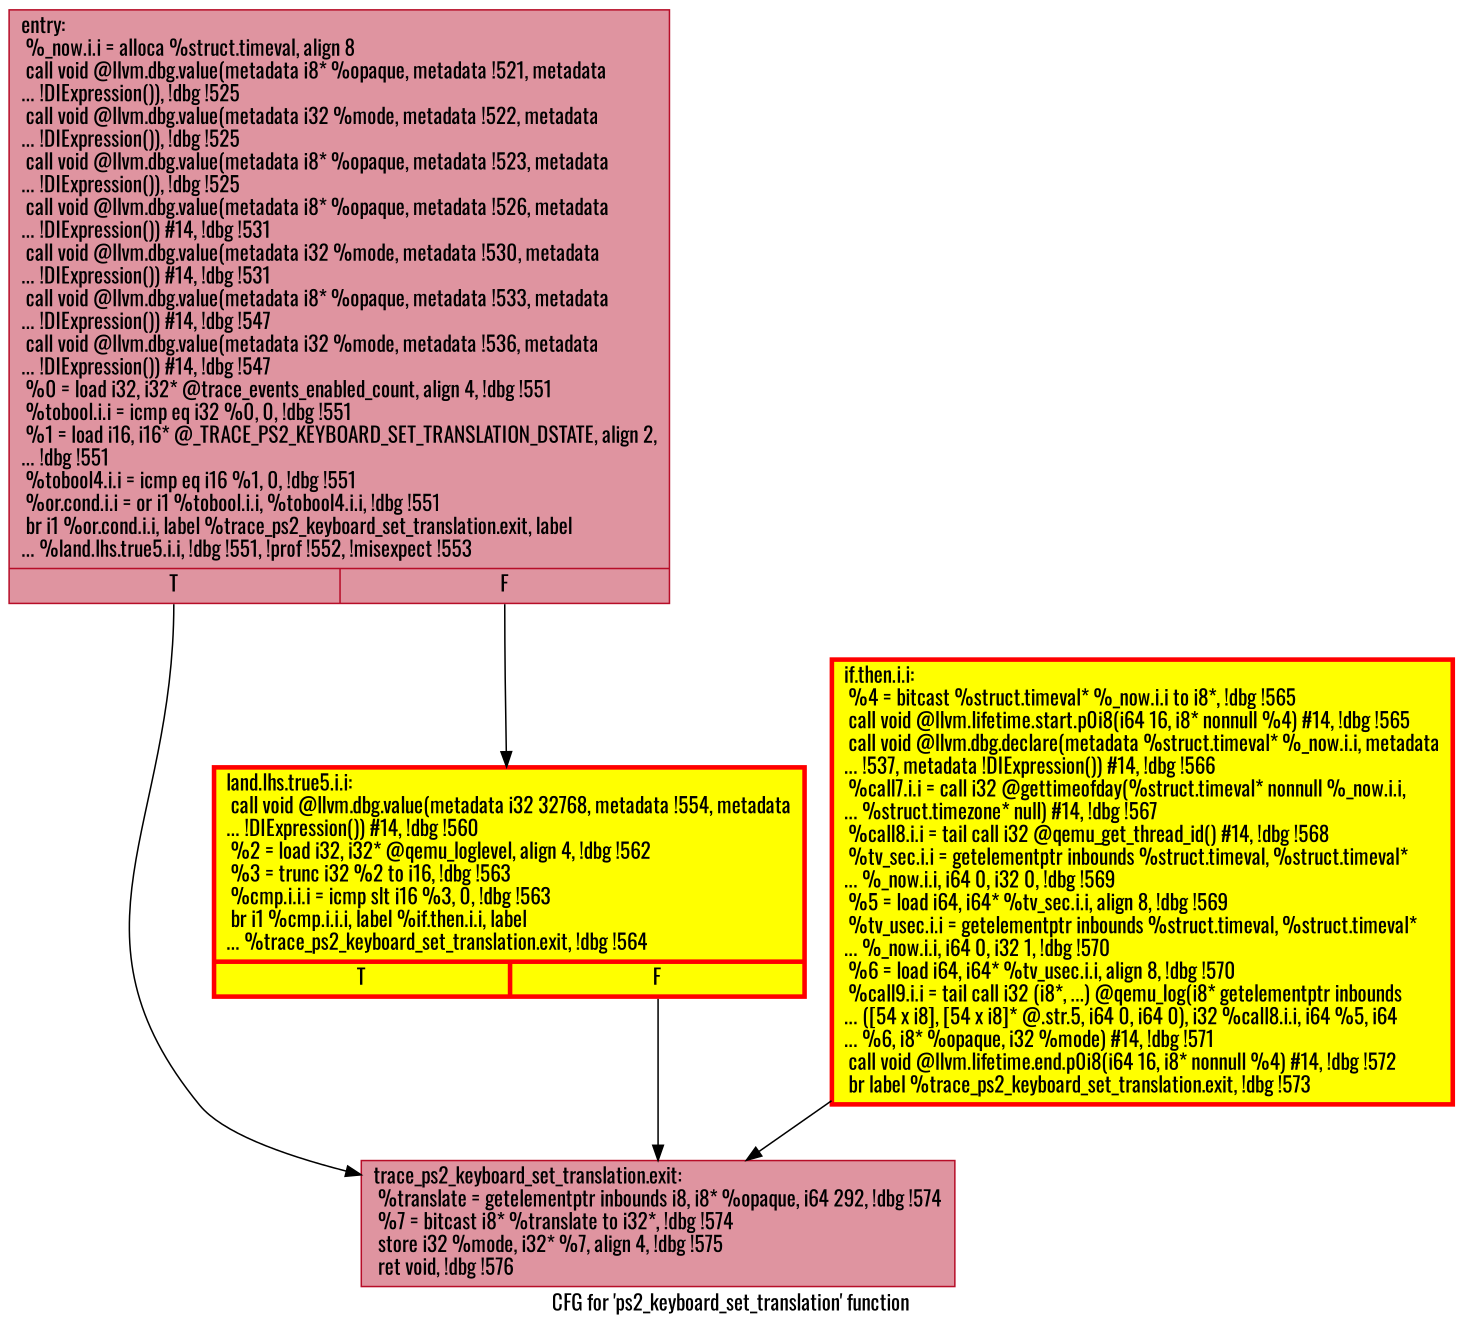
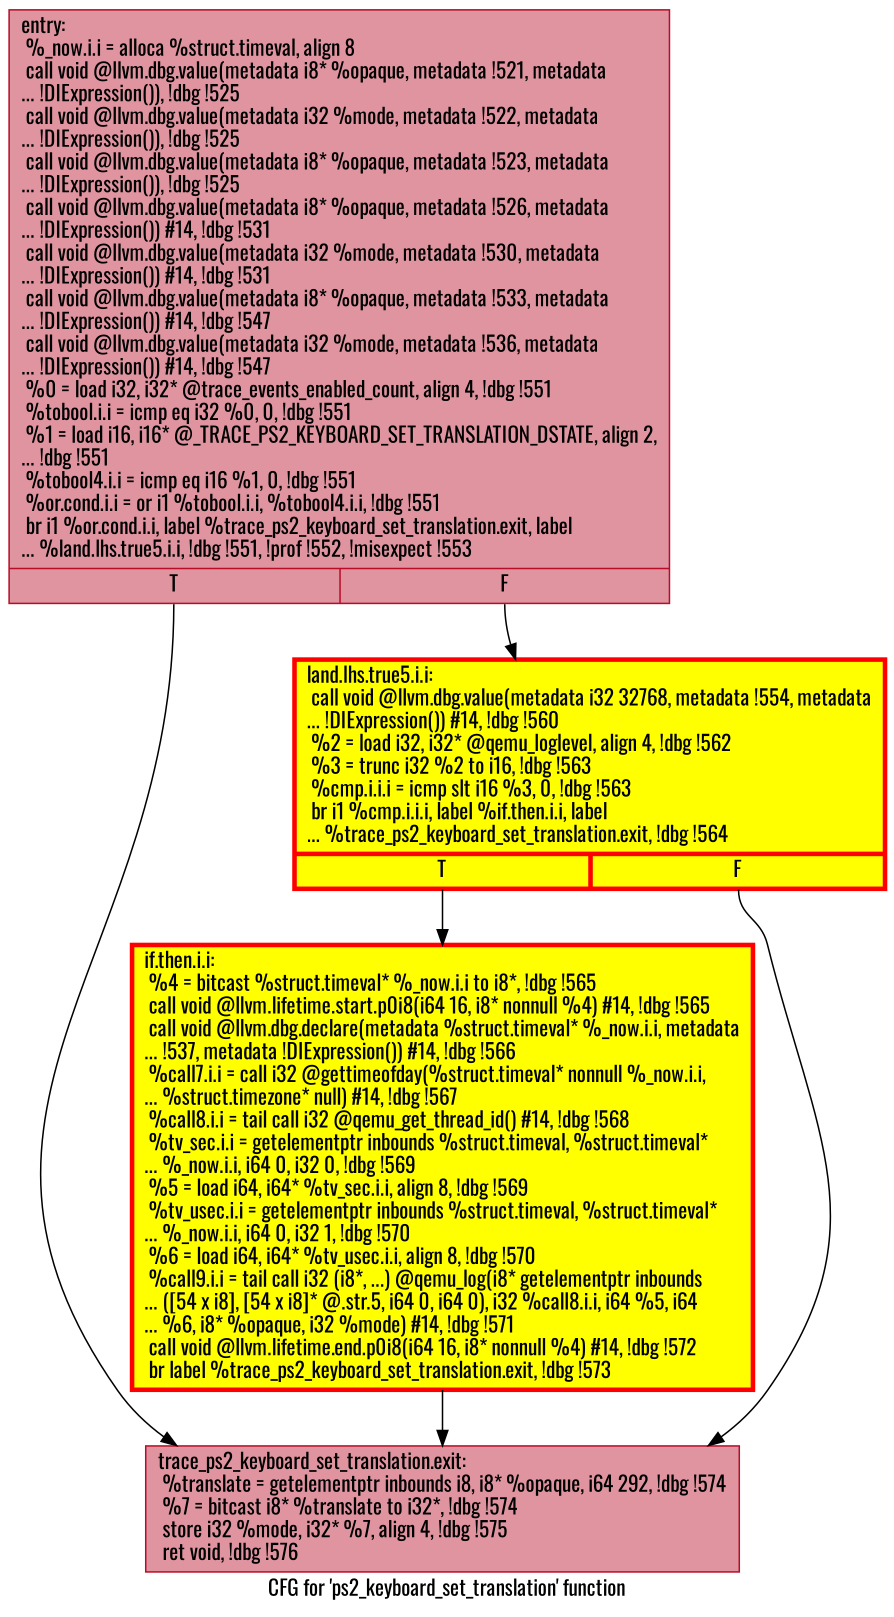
edge "land.lhs.true5.i.i:" -> "if.then.i.i:": added
